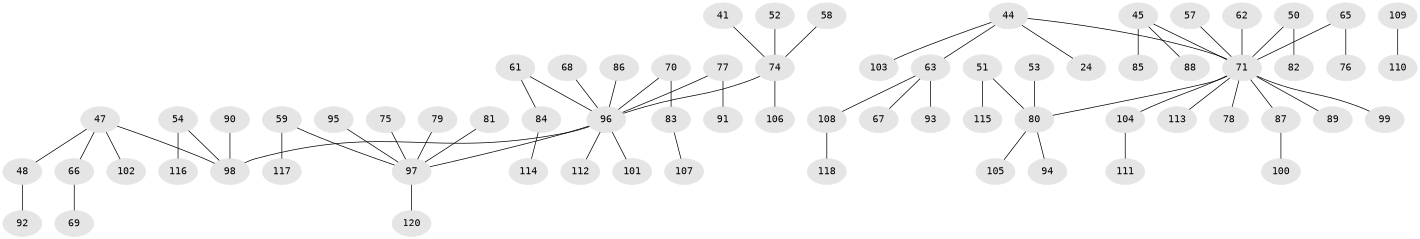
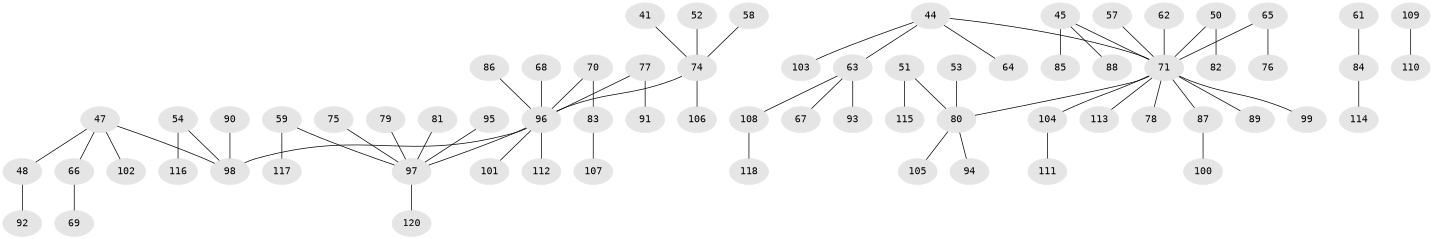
node "24": label "24" -> "64"
edge "61" -- "96": removed
